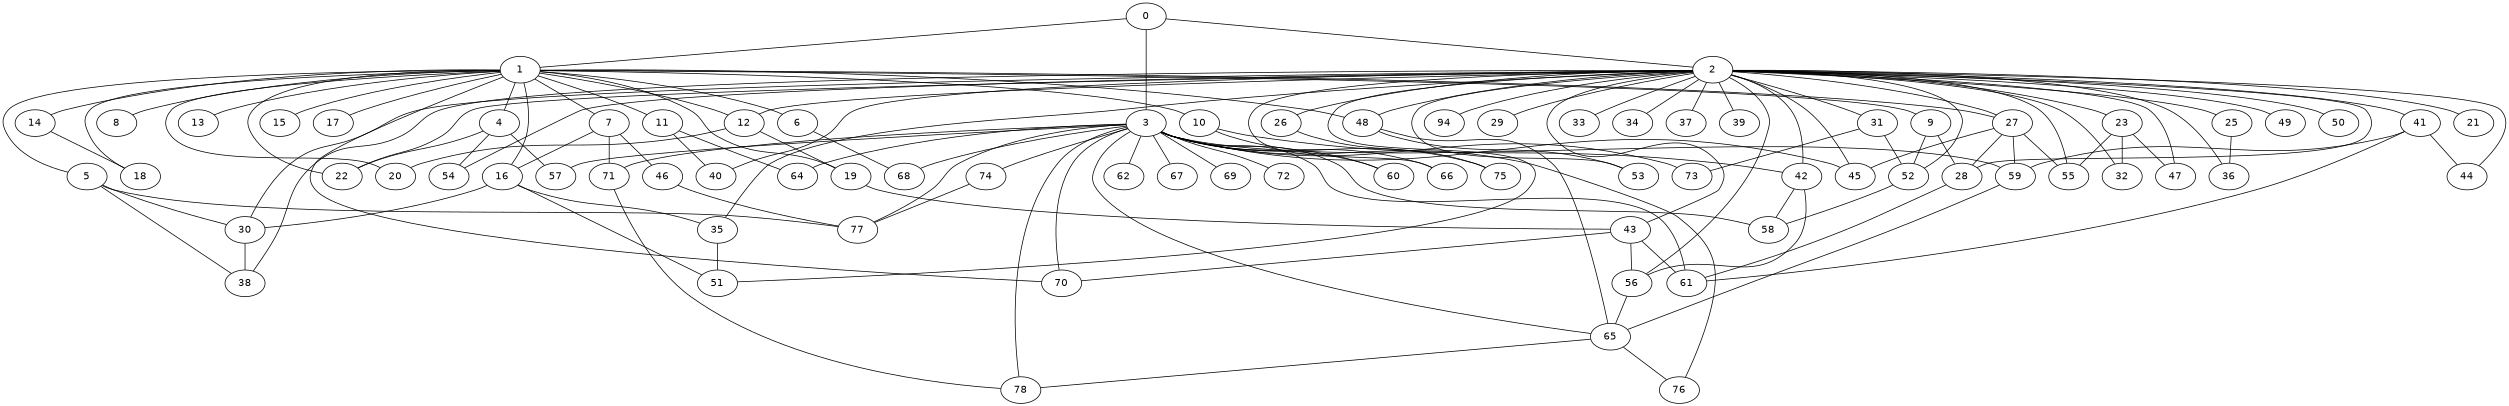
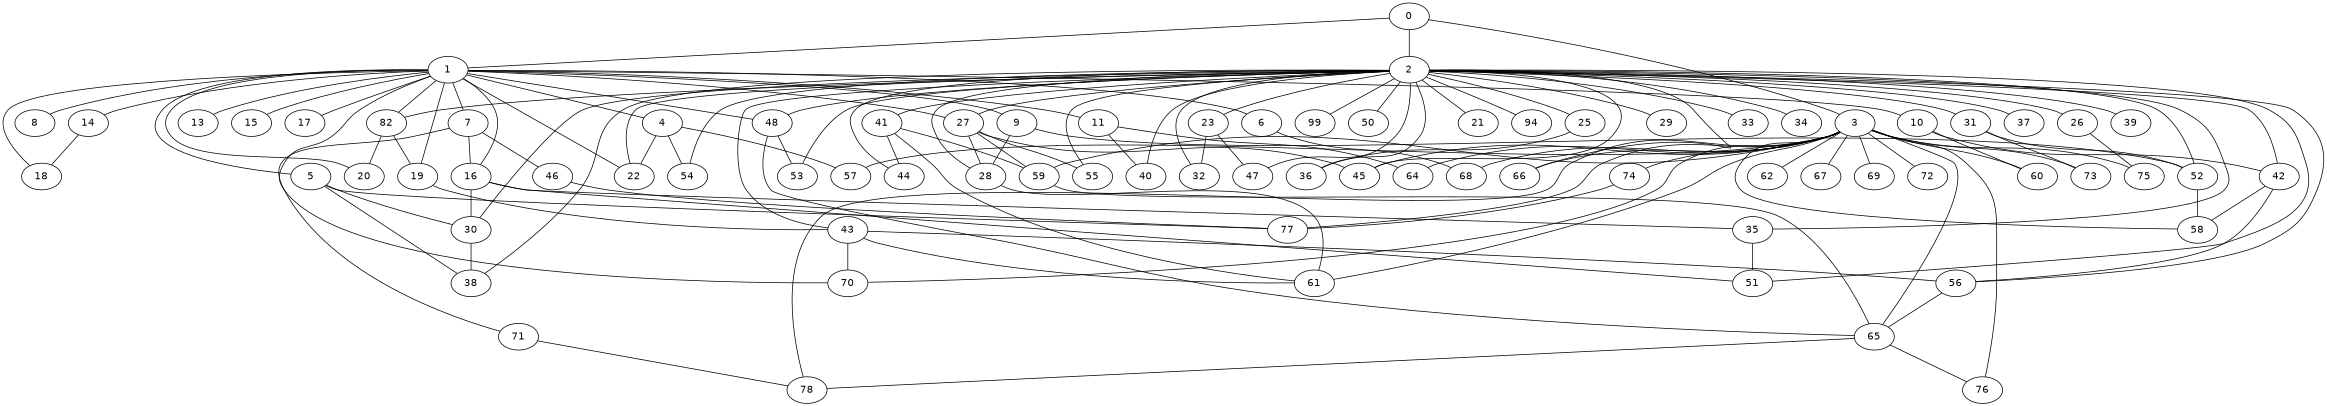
node "12": label "12" -> "82"
node "49": label "49" -> "99"
edge "3" -- "71": removed
edge "23" -- "55": removed
